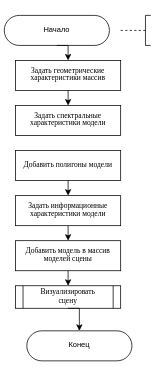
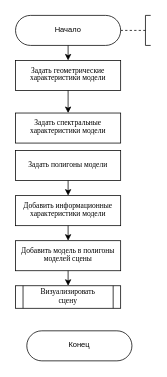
node "Начало": moved (57, 30) -> (68, 30)
node "Задать геометрические характеристики массив": label "Задать геометрические характеристики массив" -> "Задать геометрические характеристики модели"
node "Задать спектральные характеристики модели": moved (68, 120) -> (68, 128)
node "Добавить полигоны модели": label "Добавить полигоны модели" -> "Задать полигоны модели"
node "Задать информационные характеристики модели": label "Задать информационные характеристики модели" -> "Добавить информационные характеристики модели"
node "Добавить модель в массив моделей сцены": label "Добавить модель в массив моделей сцены" -> "Добавить модель в полигоны моделей сцены"
edge "Визуализировать сцену" -> "Конец": removed
